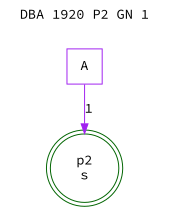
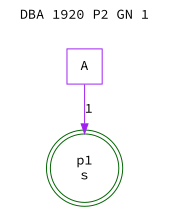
node "p2 s": label "p2 s" -> "p1 s"
